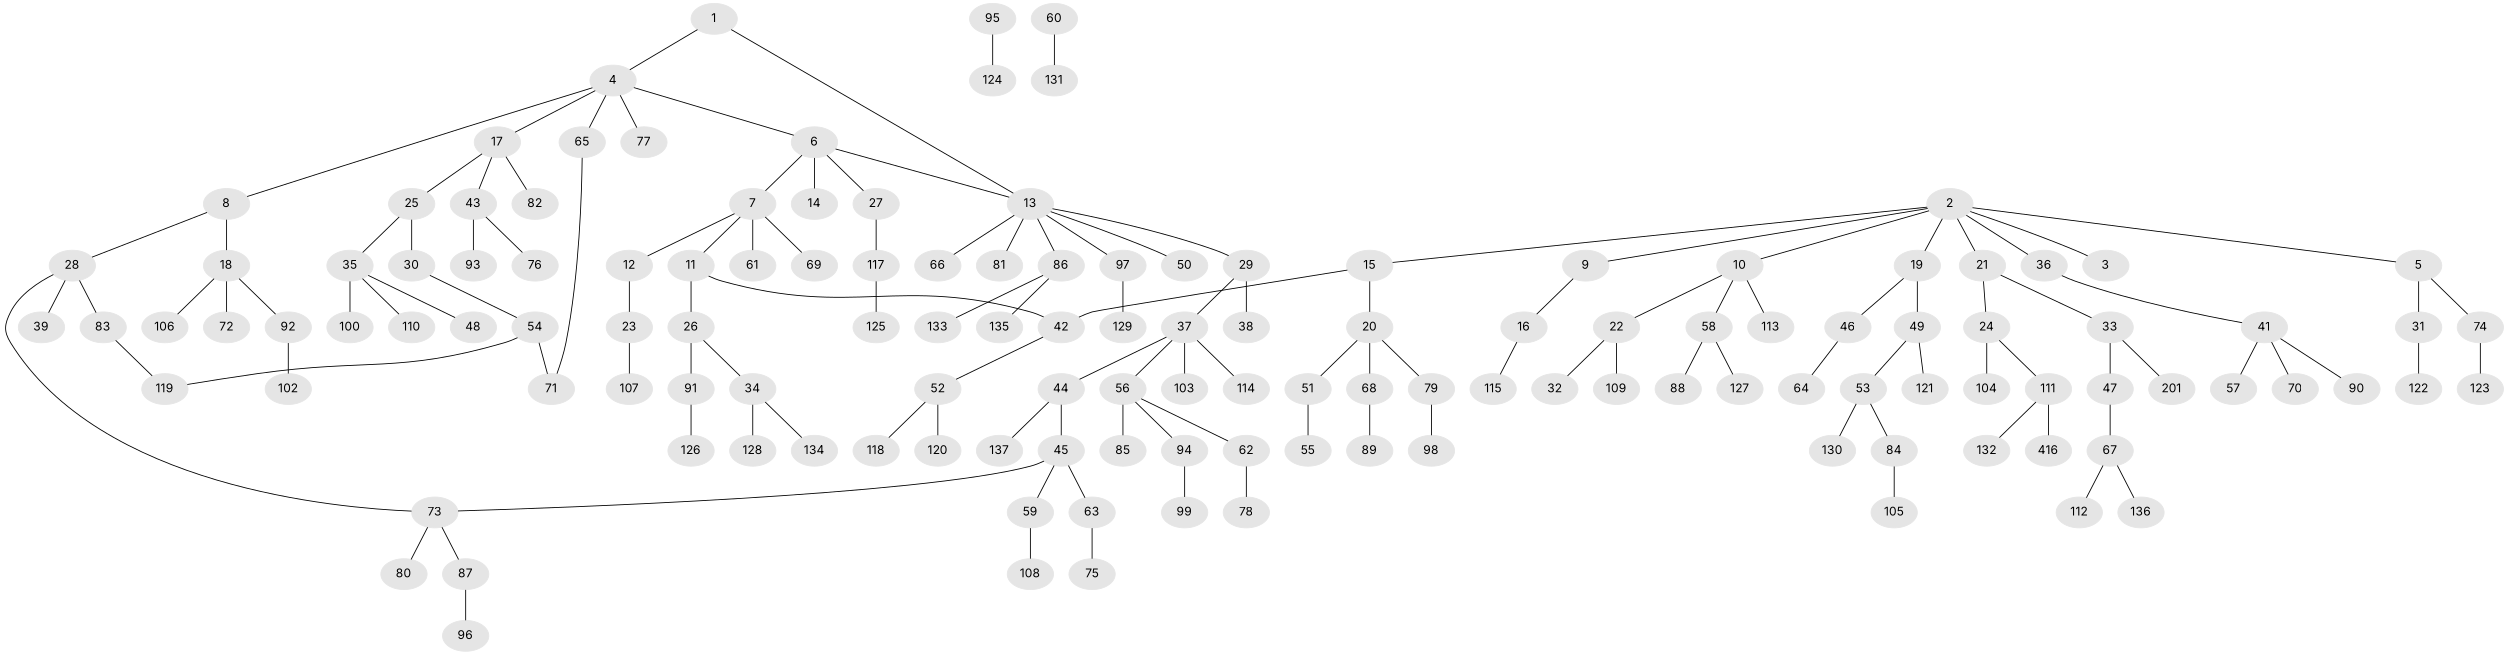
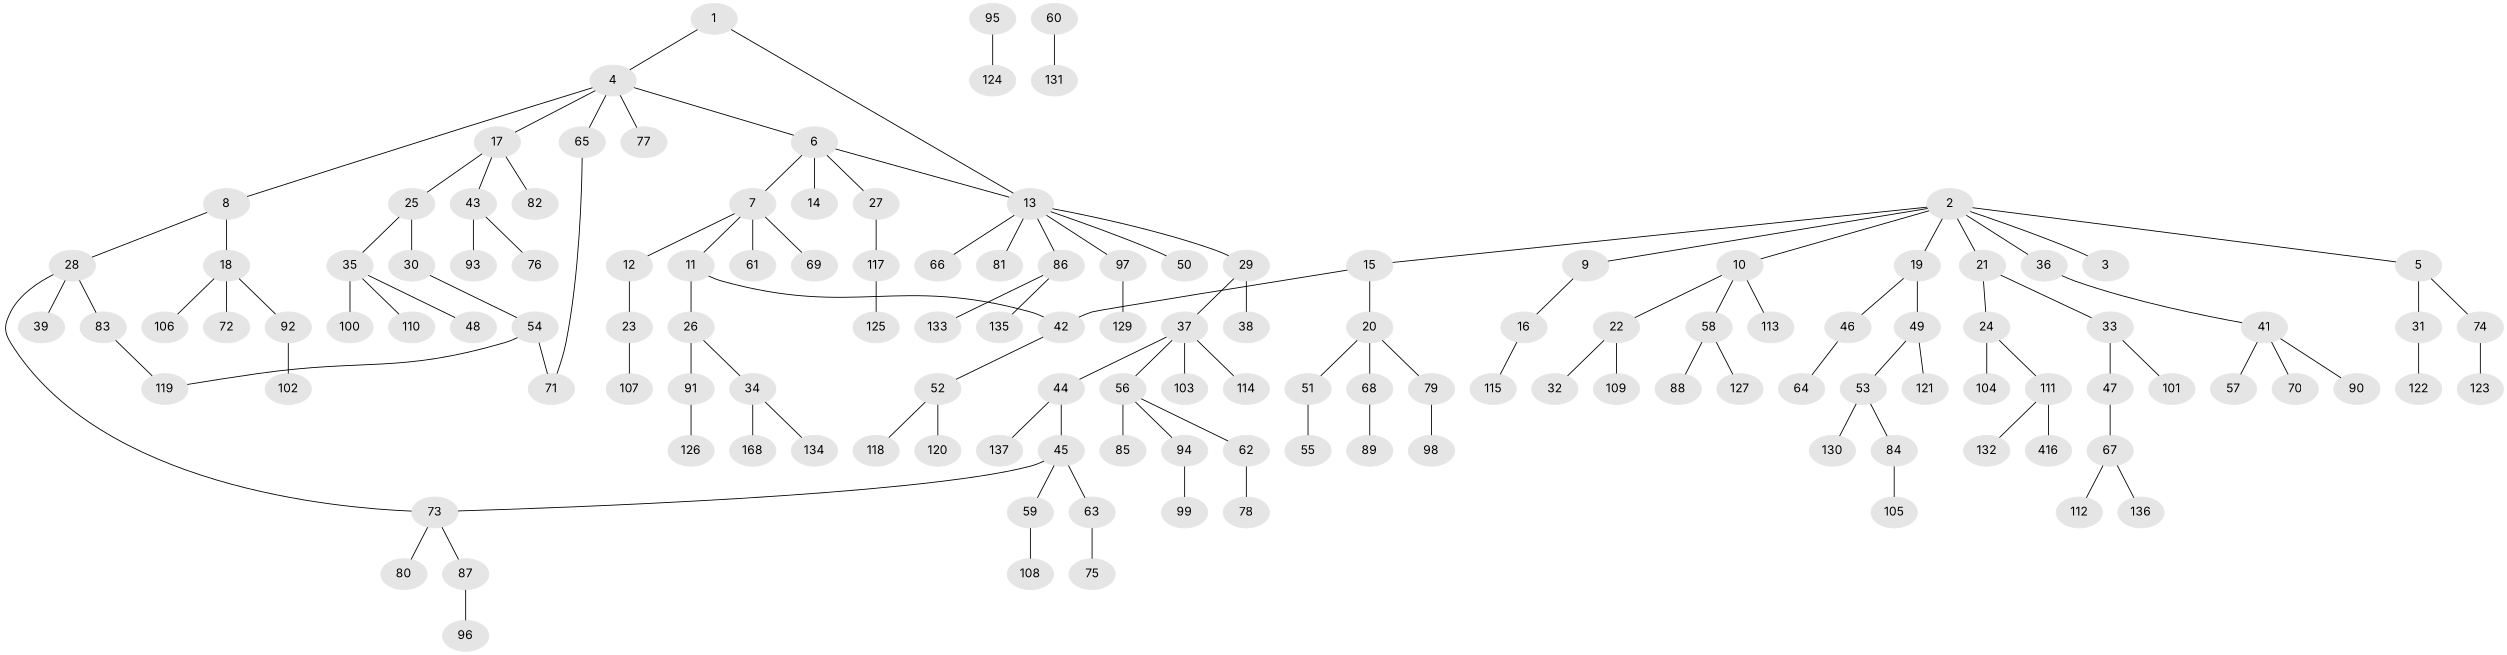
node "201": label "201" -> "101"
node "128": label "128" -> "168"
